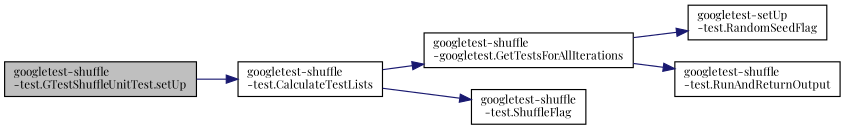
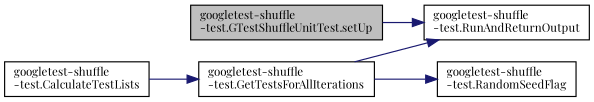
node "googletest-setUp -test.RandomSeedFlag": label "googletest-setUp -test.RandomSeedFlag" -> "googletest-shuffle -test.RandomSeedFlag"
node "googletest-shuffle -googletest.GetTestsForAllIterations": label "googletest-shuffle -googletest.GetTestsForAllIterations" -> "googletest-shuffle -test.GetTestsForAllIterations"
edge "googletest-shuffle -test.GTestShuffleUnitTest.setUp" -> "googletest-shuffle -test.CalculateTestLists": now "googletest-shuffle -test.GTestShuffleUnitTest.setUp" -> "googletest-shuffle -test.RunAndReturnOutput"
node "googletest-shuffle -test.ShuffleFlag": removed
